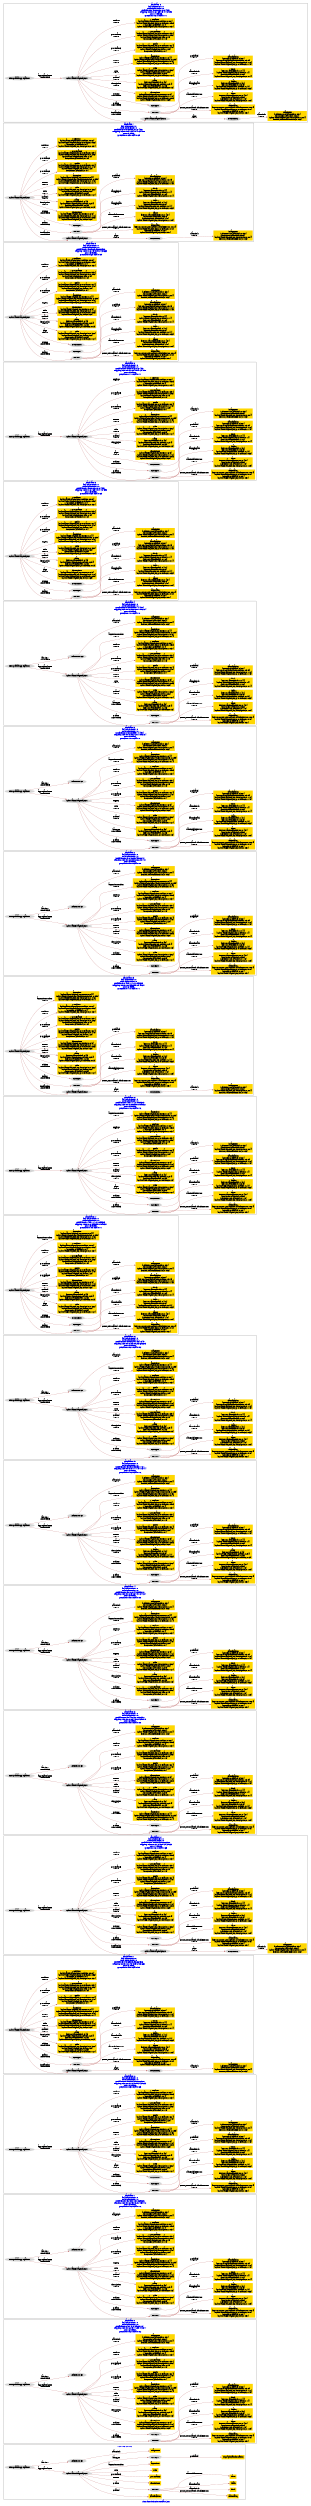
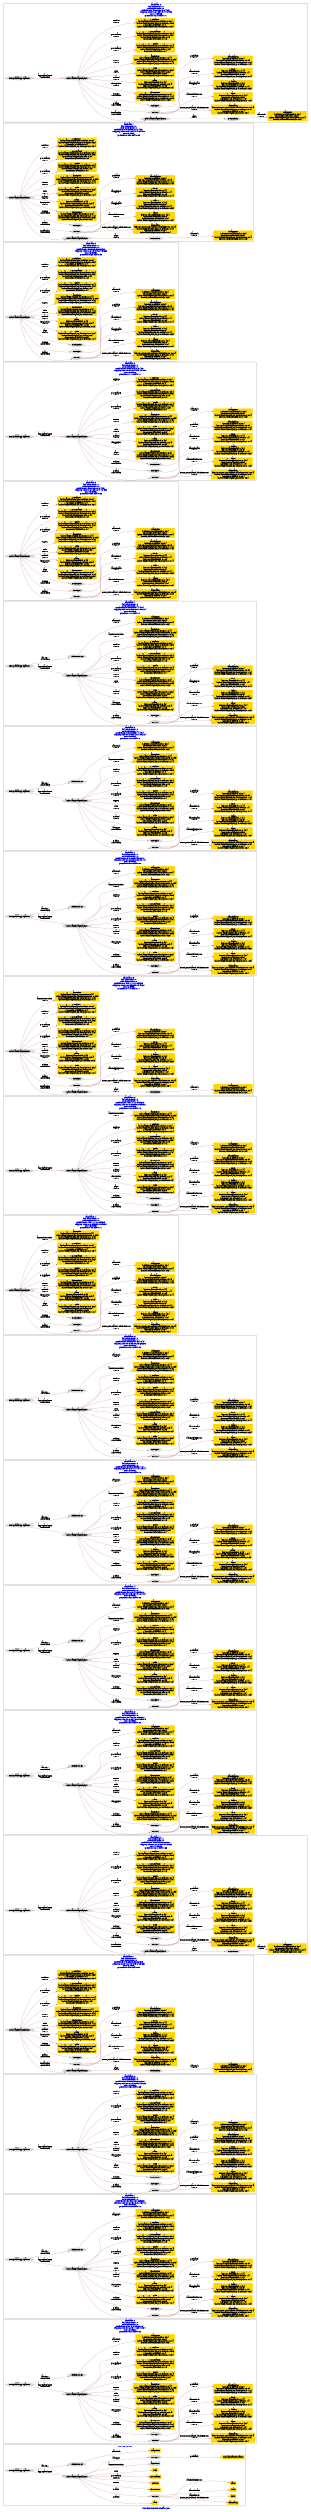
node "accession": fillcolor gold -> lightgray
node "medium": added
node "classification": label "classification" -> "date"
